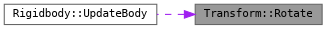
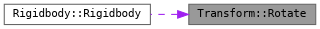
node "Rigidbody::UpdateBody": label "Rigidbody::UpdateBody" -> "Rigidbody::Rigidbody"
